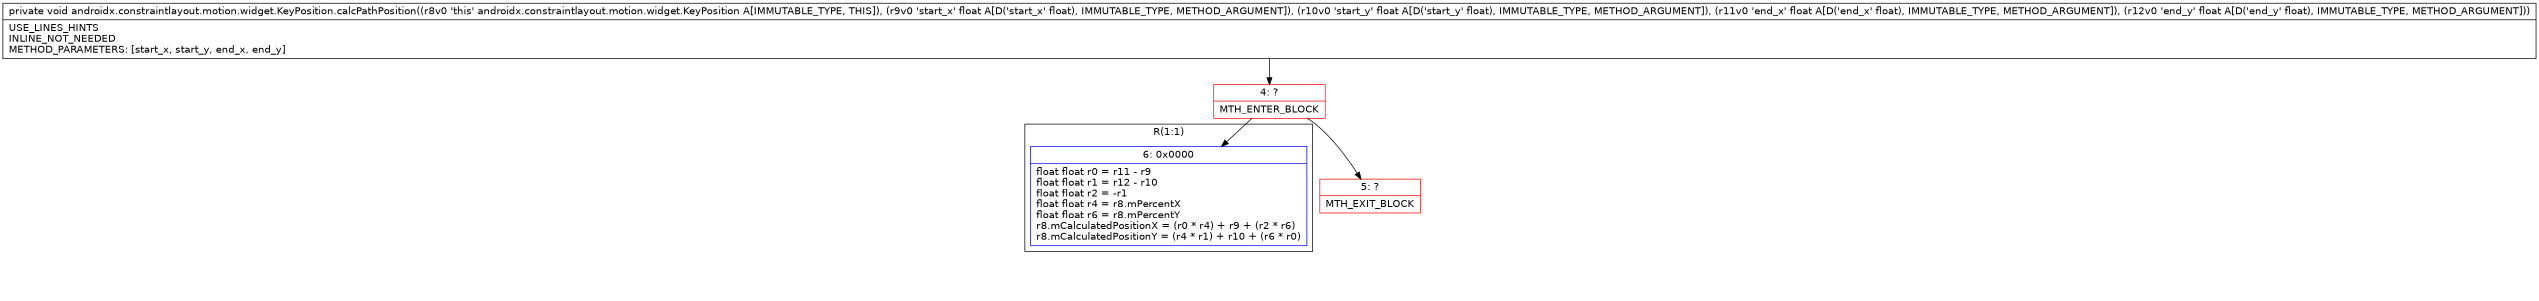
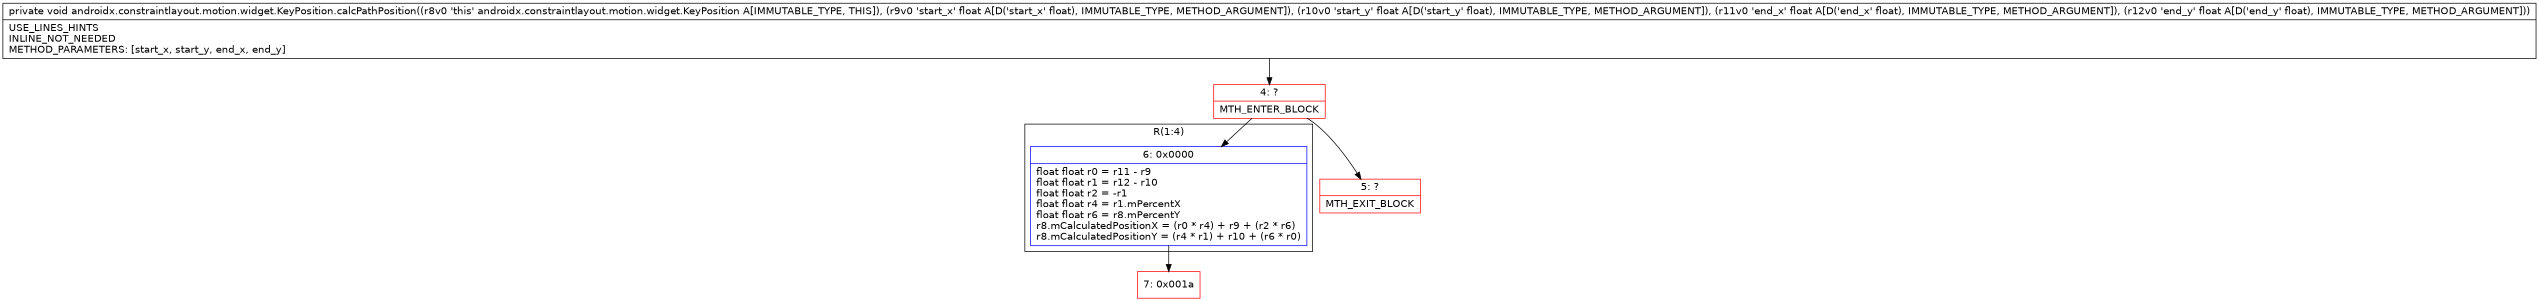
cluster "R(1:1)": label "R(1:1)" -> "R(1:4)"
node "6: 0x0000": text "float float r4 = r8.mPercentX" -> "float float r4 = r1.mPercentX"
node "7: 0x001a": added
